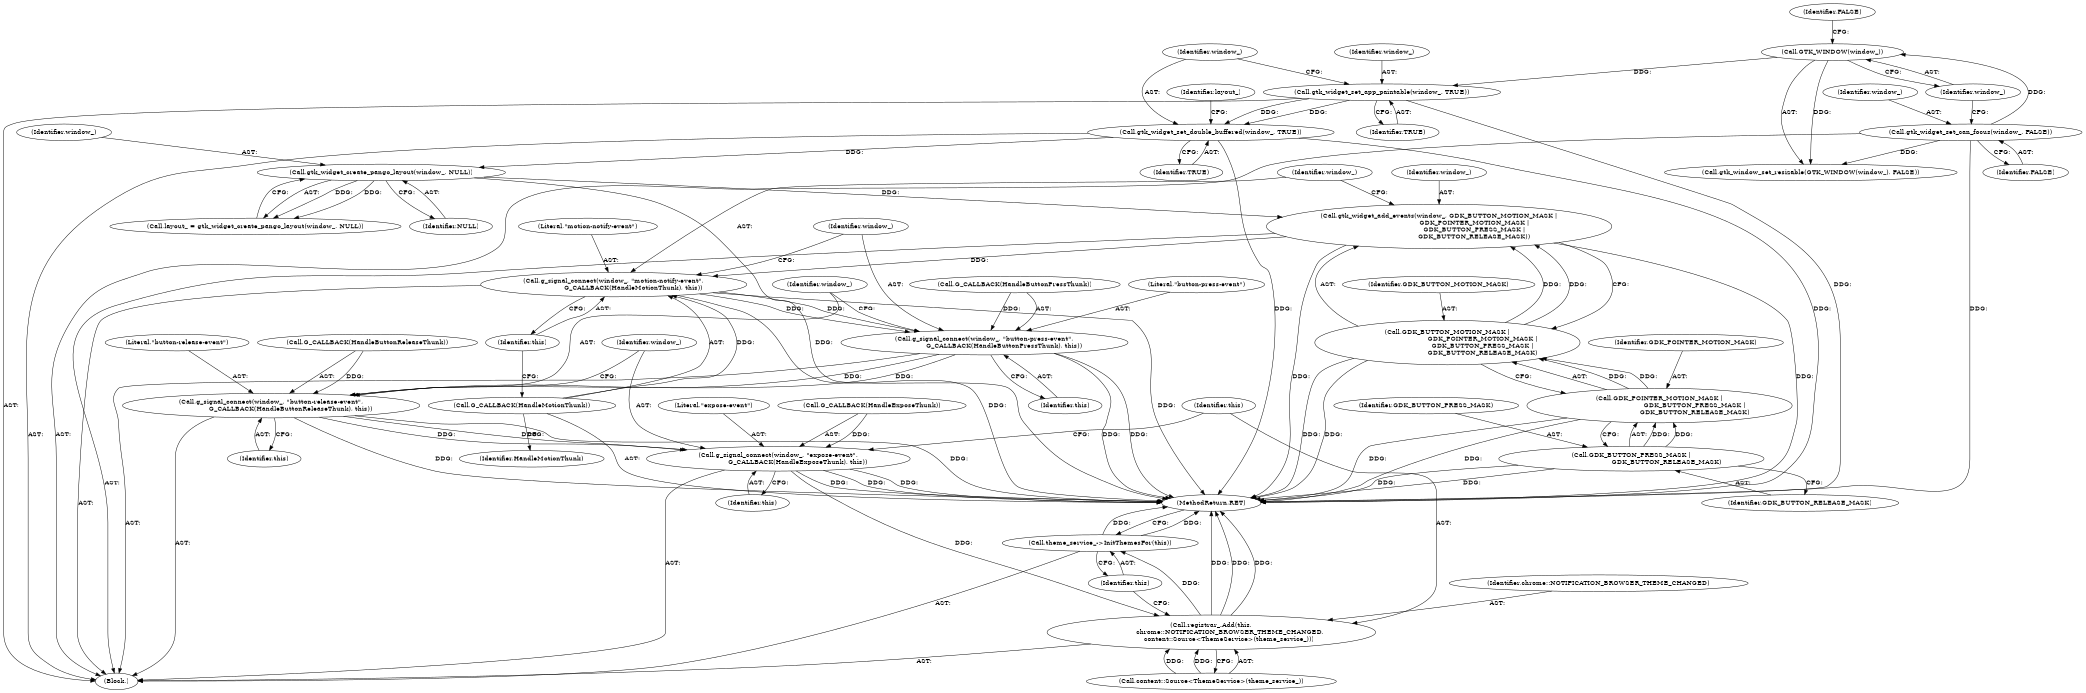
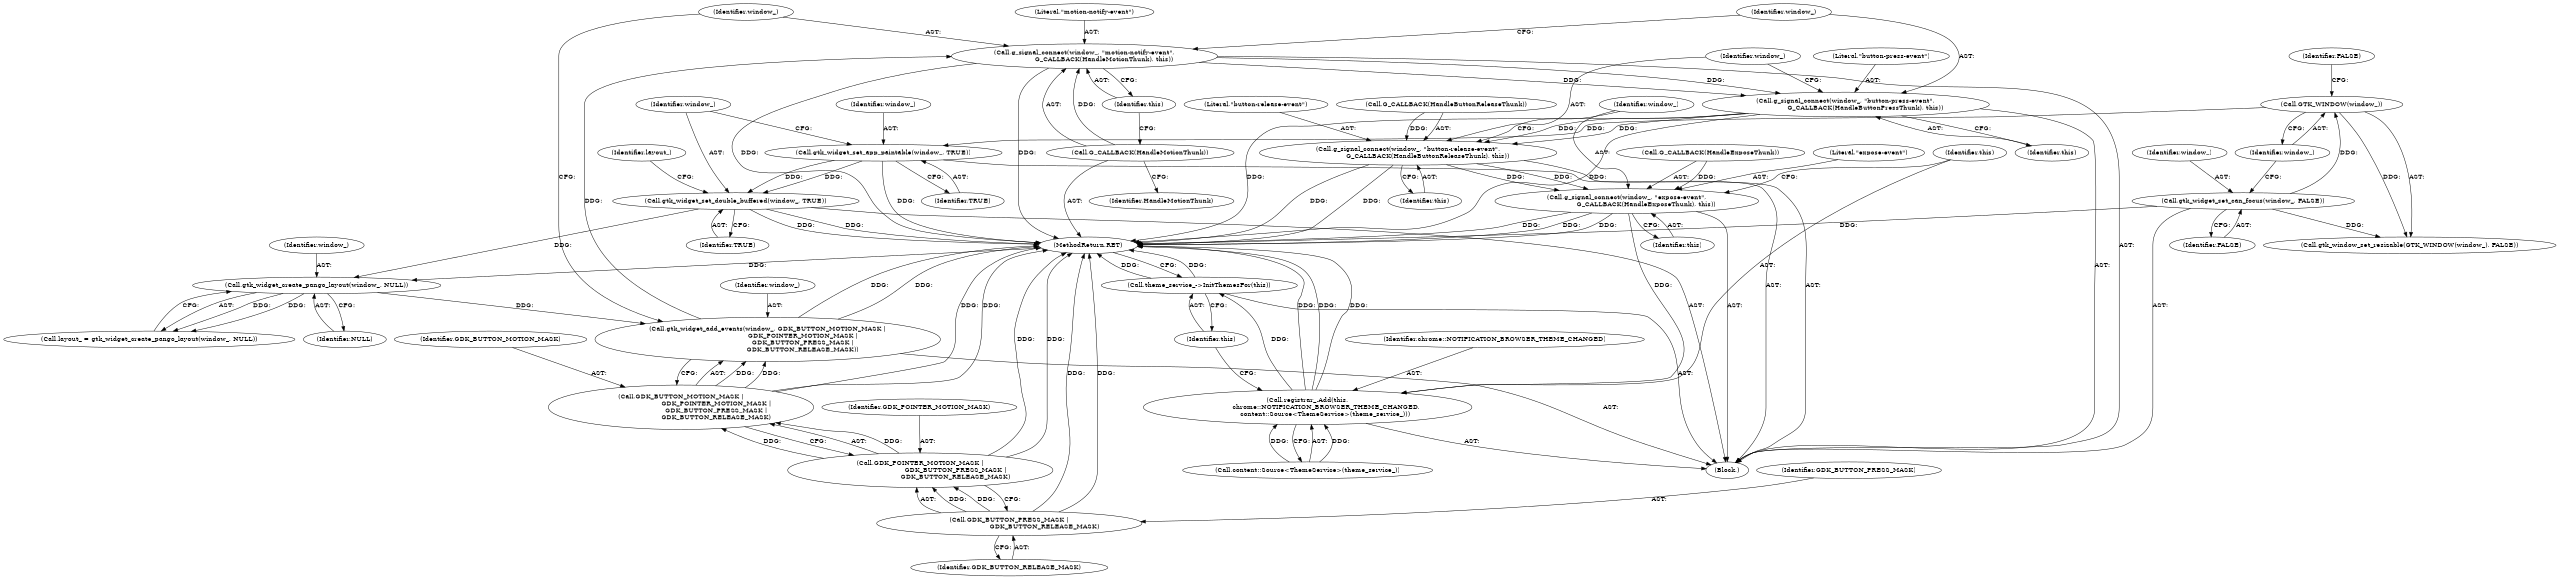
node "(Call,G_CALLBACK(HandleButtonPressThunk))": removed
edge "(Call,gtk_widget_create_pango_layout(window_, NULL))" -> "(MethodReturn,RET)": reversed
